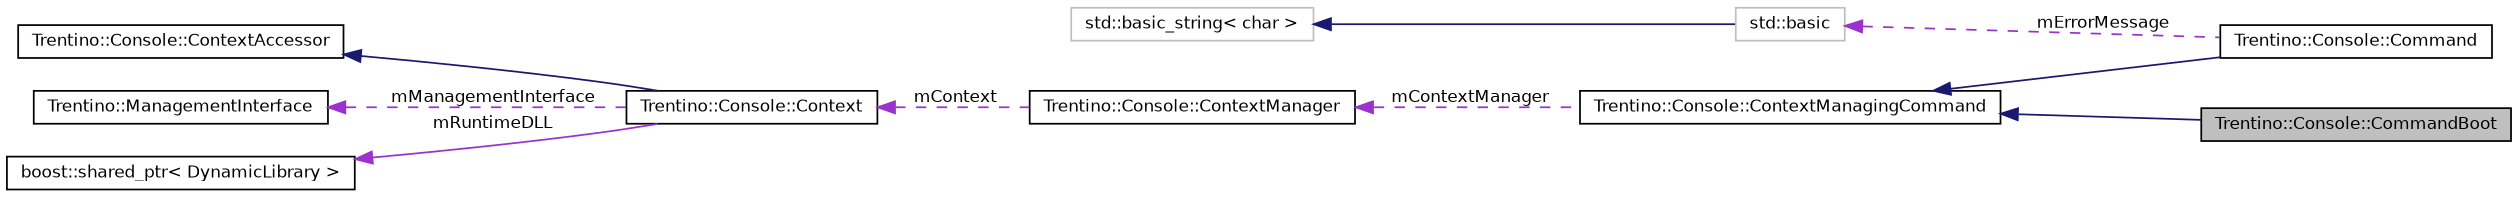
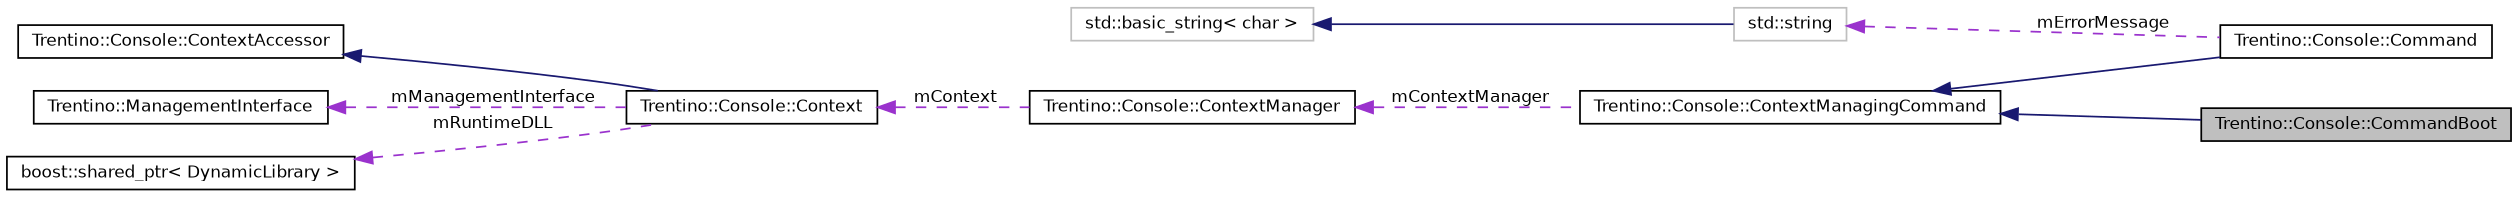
node "std::basic": label "std::basic" -> "std::string"
edge "Trentino::Console::Context" -> "boost::shared_ptr< DynamicLibrary >": style solid -> dashed
